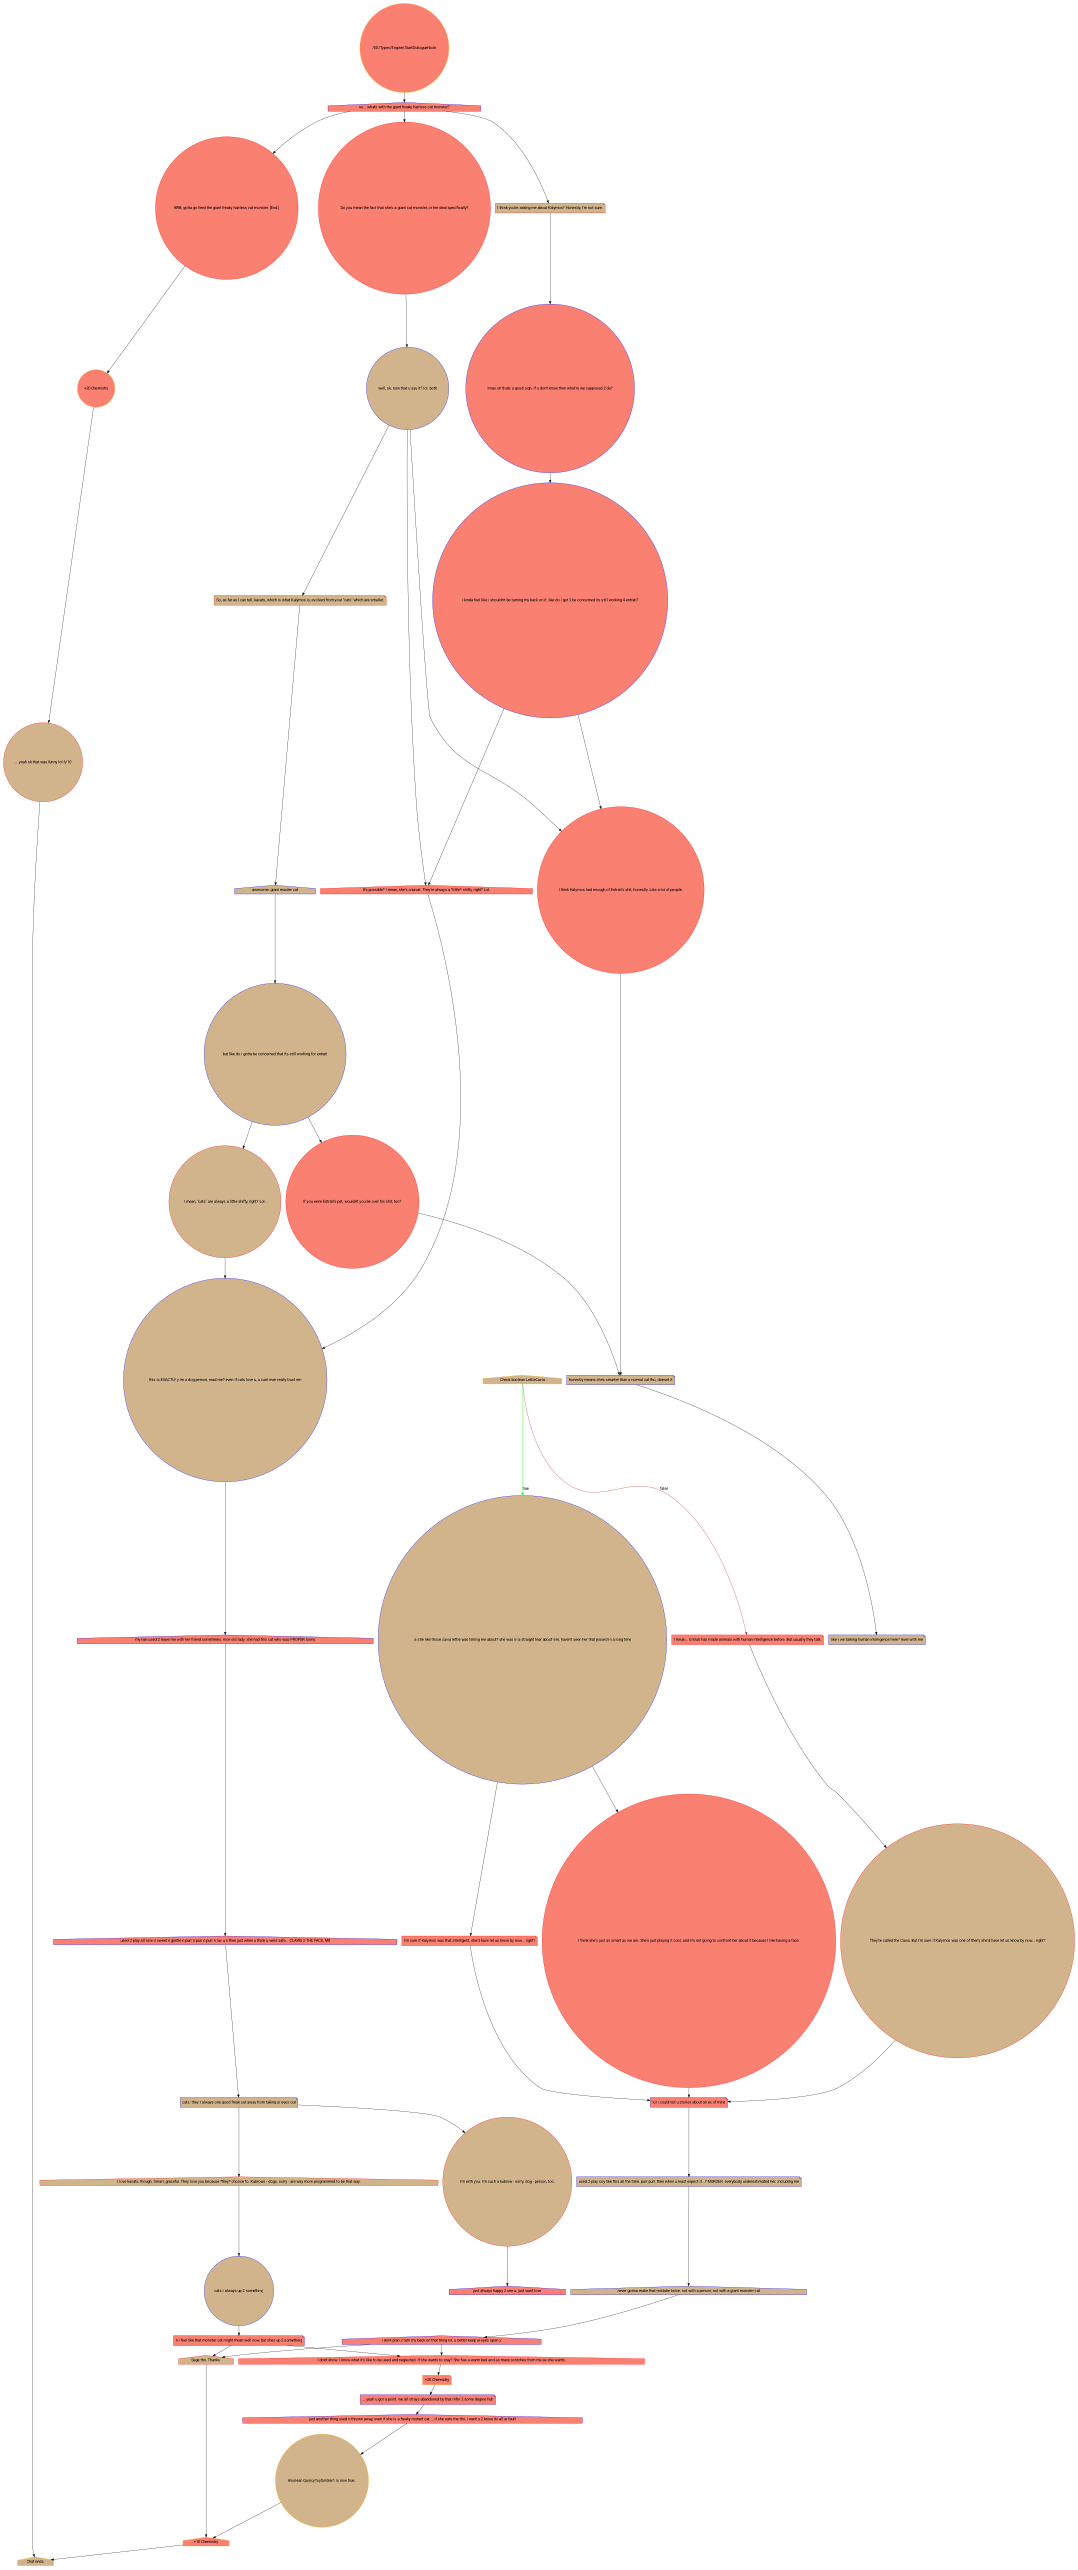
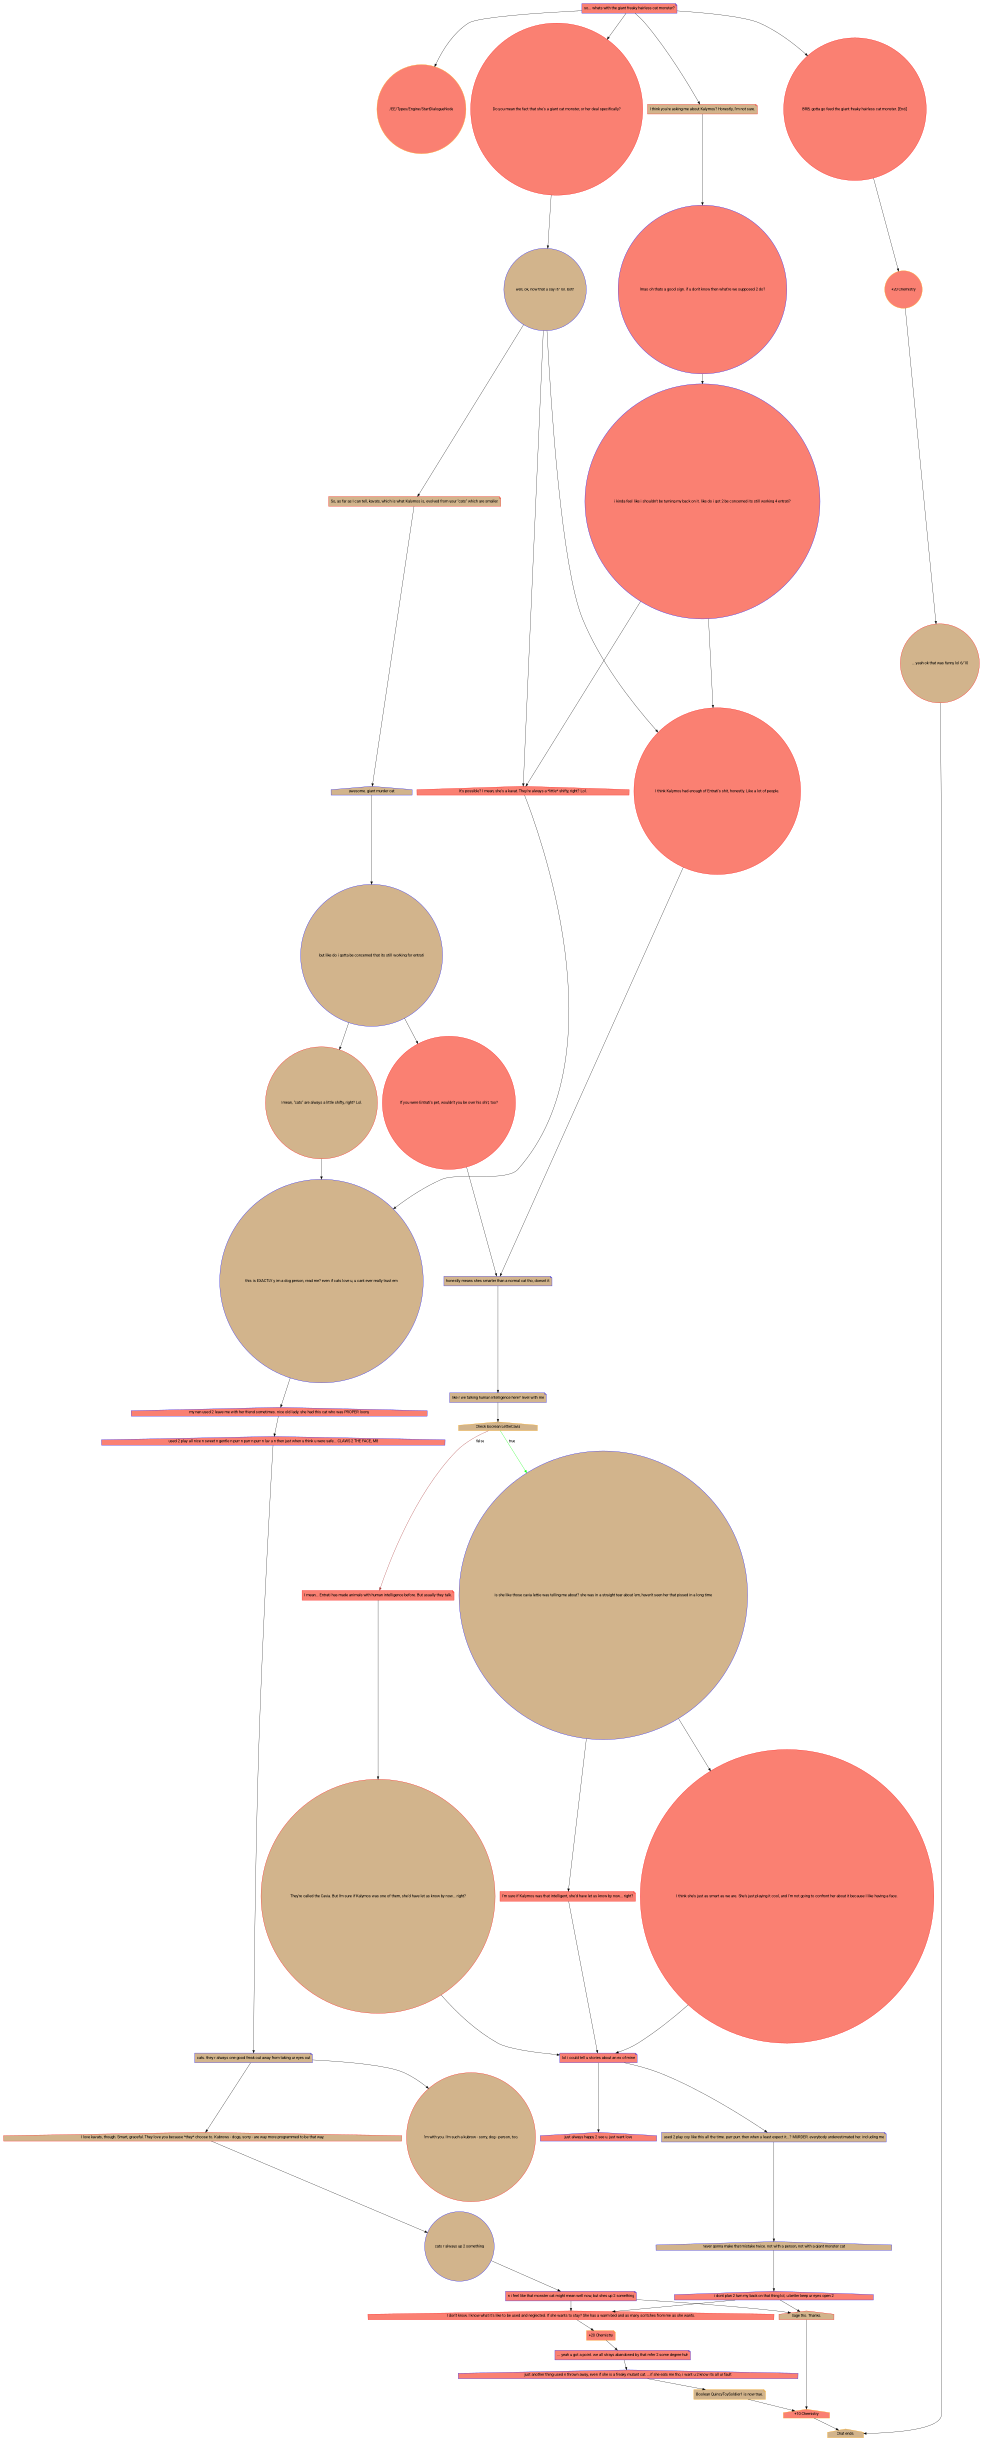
edge "/EE/Types/Engine/StartDialogueNode" -> "so... whats with the giant freaky hairless cat monster?": reversed
node "so... whats with the giant freaky hairless cat monster?": shape house -> note
edge "like r we talking human intelligence here? level with me" -> "Check boolean LettieCavia": added
edge "I'm with you. I'm such a kubrow - sorry, dog - person, too." -> "just always happy 2 see u. just want love": now "lol i could tell u stories about an ex of mine" -> "just always happy 2 see u. just want love"
node "Boolean QuincyToySoldier1 is now true.": shape circle -> note
